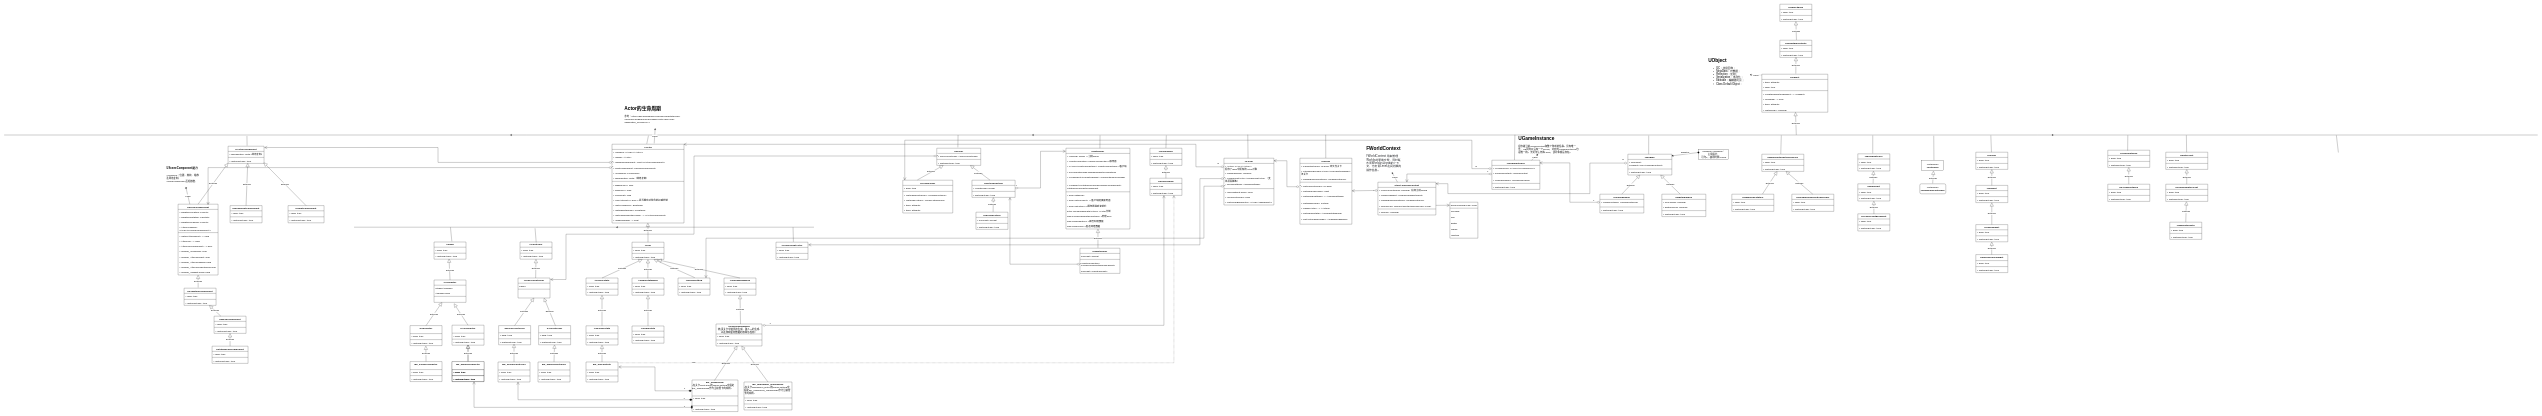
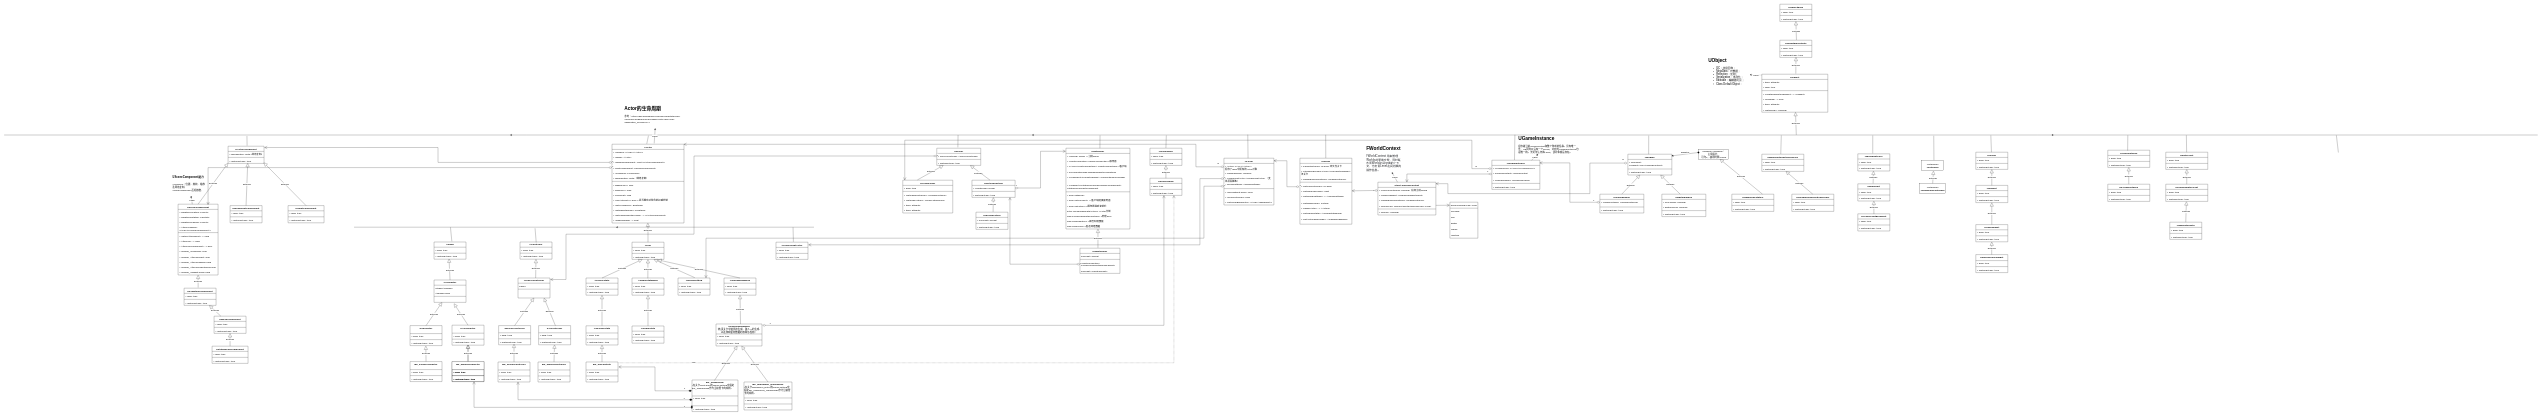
node "USceneComponent能力 Transform：位置、旋转、缩放及网络复制; SceneComponent互相嵌套;": moved (183, 175) -> (189, 184)
edge "UGameplayStatics" -> "UBlueprintFunctionLibrary": now "UGameplayStatics" -> "UEngine* GEngine： 全局指针， 可为0，使用时要Check"
node "«interface» ISGamePlayInterface": shape rounded rectangle -> rectangle
